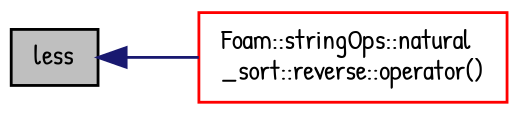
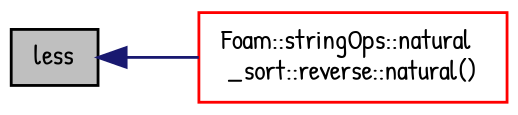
node "Foam::stringOps::natural _sort::reverse::operator()": label "Foam::stringOps::natural _sort::reverse::operator()" -> "Foam::stringOps::natural _sort::reverse::natural()"
